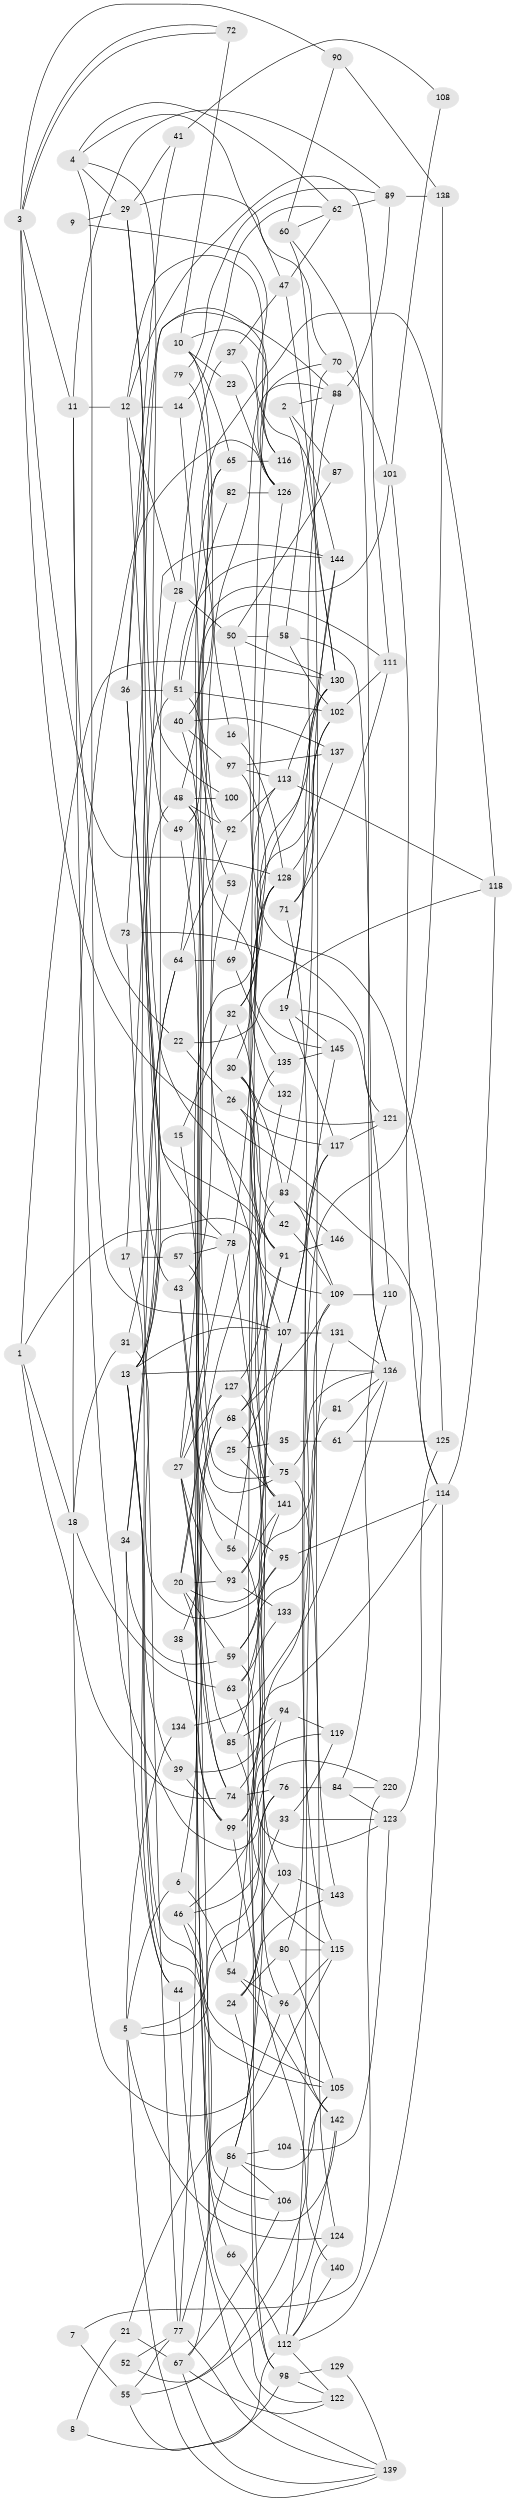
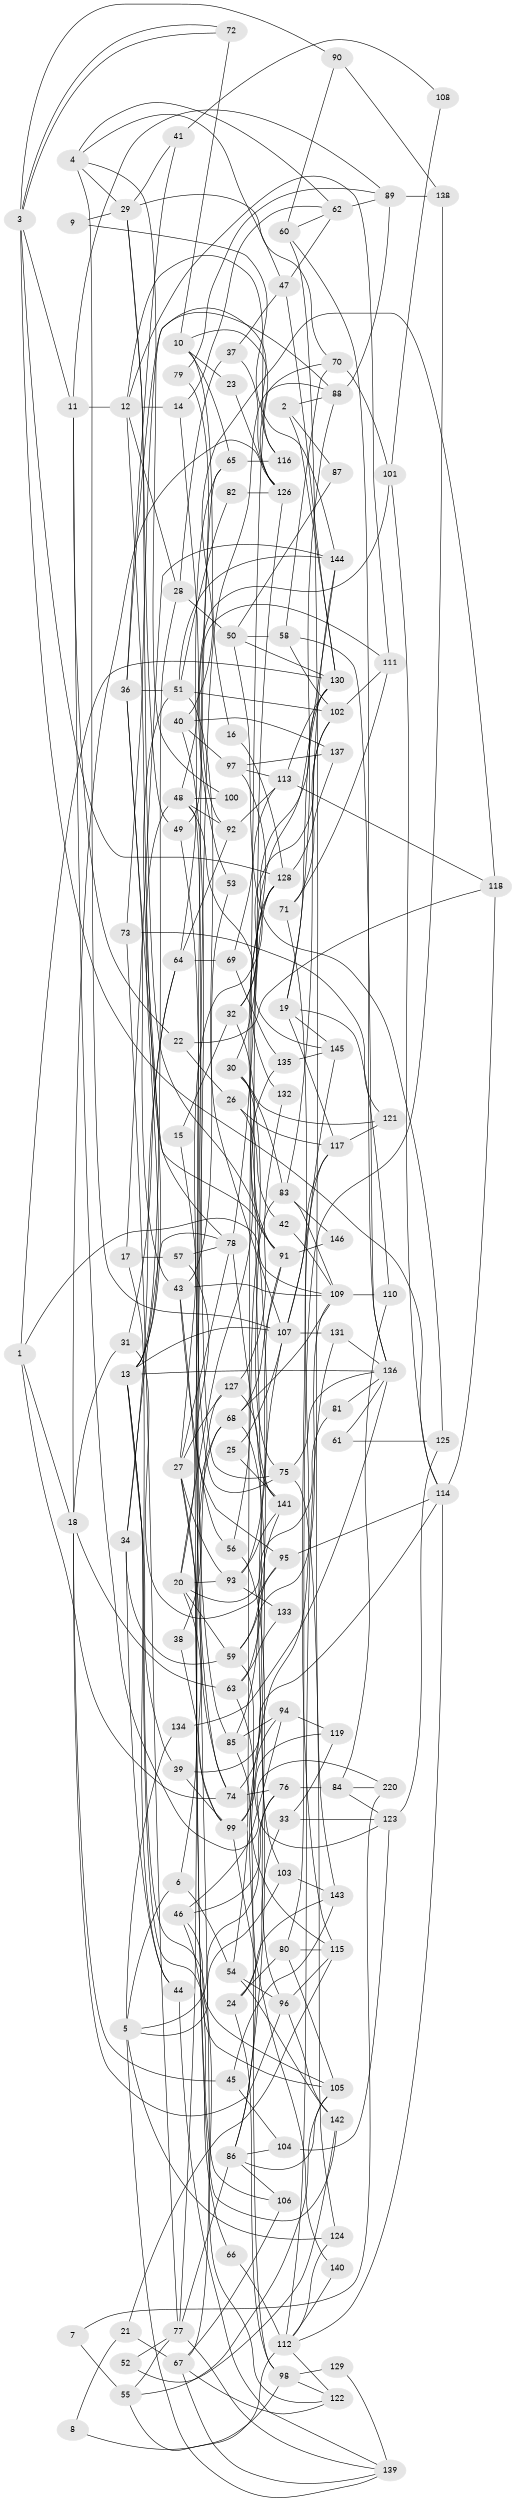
edge "43" -- "109": added
node "35": removed
node "45": added
